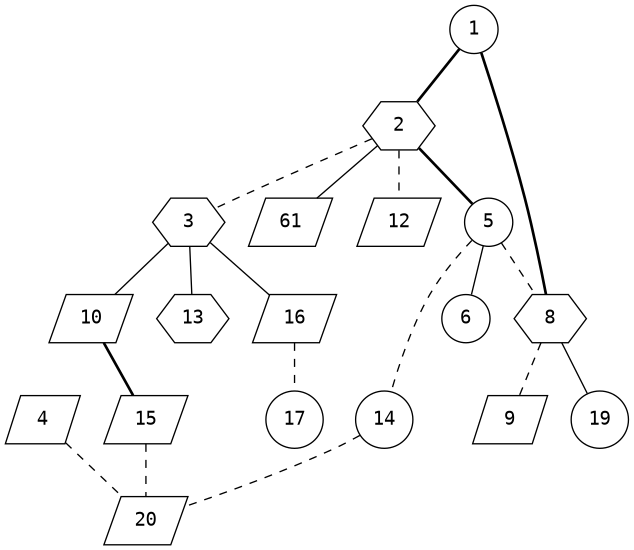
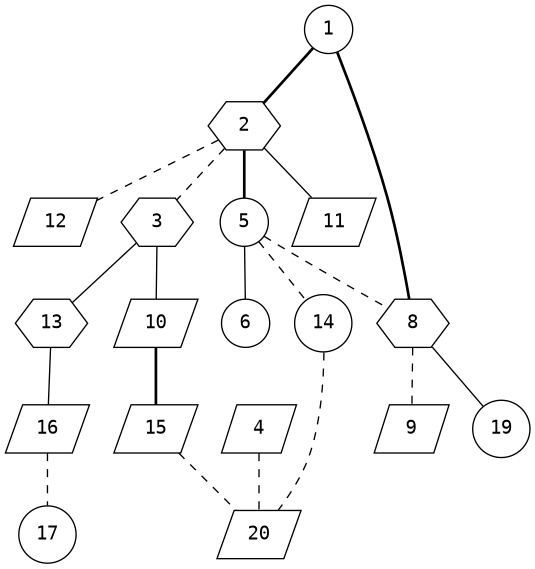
node "61": label "61" -> "11"
edge "3" -- "16": now "13" -- "16"
